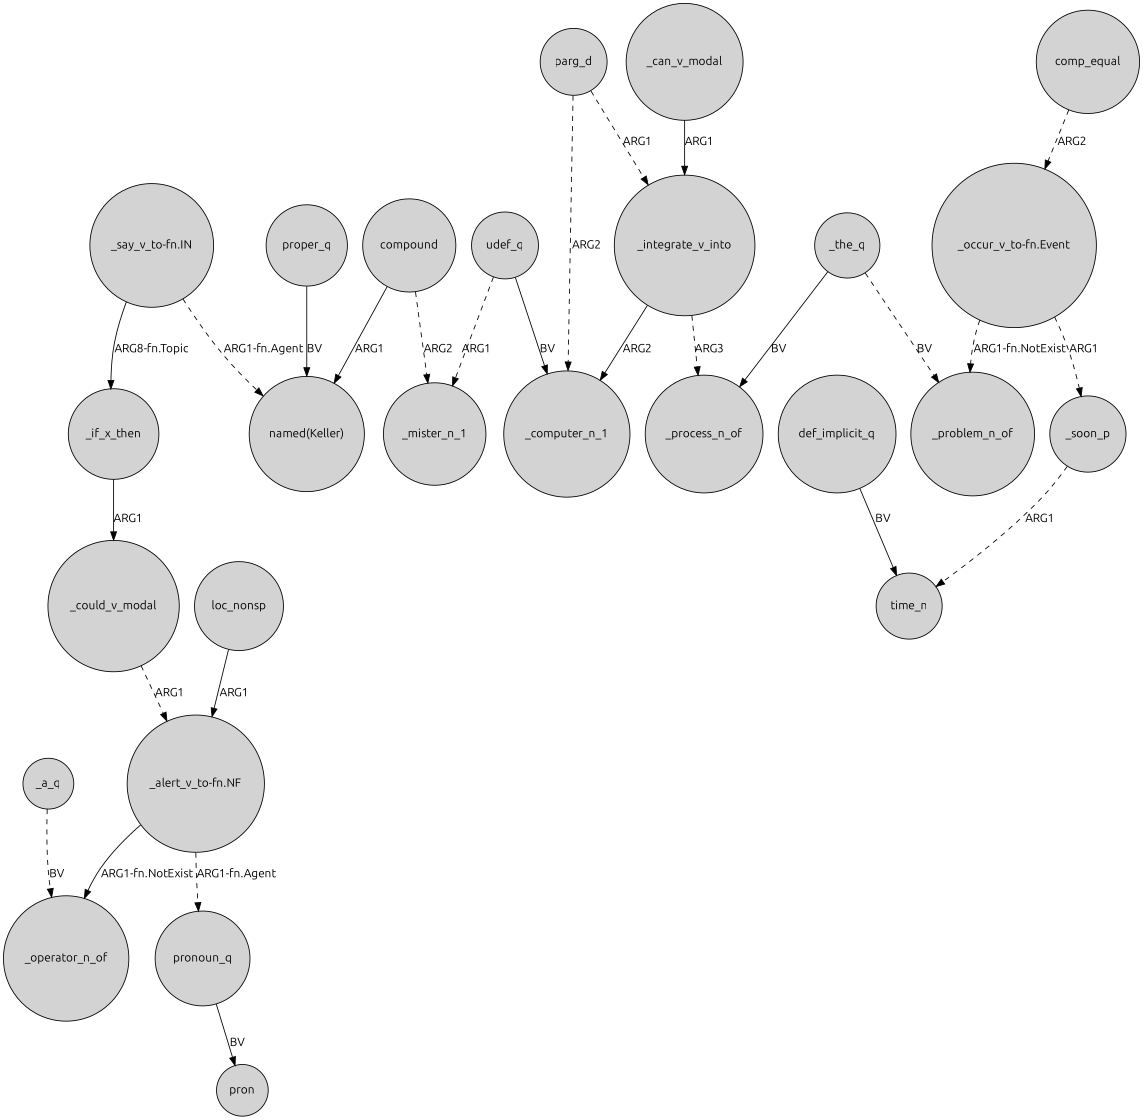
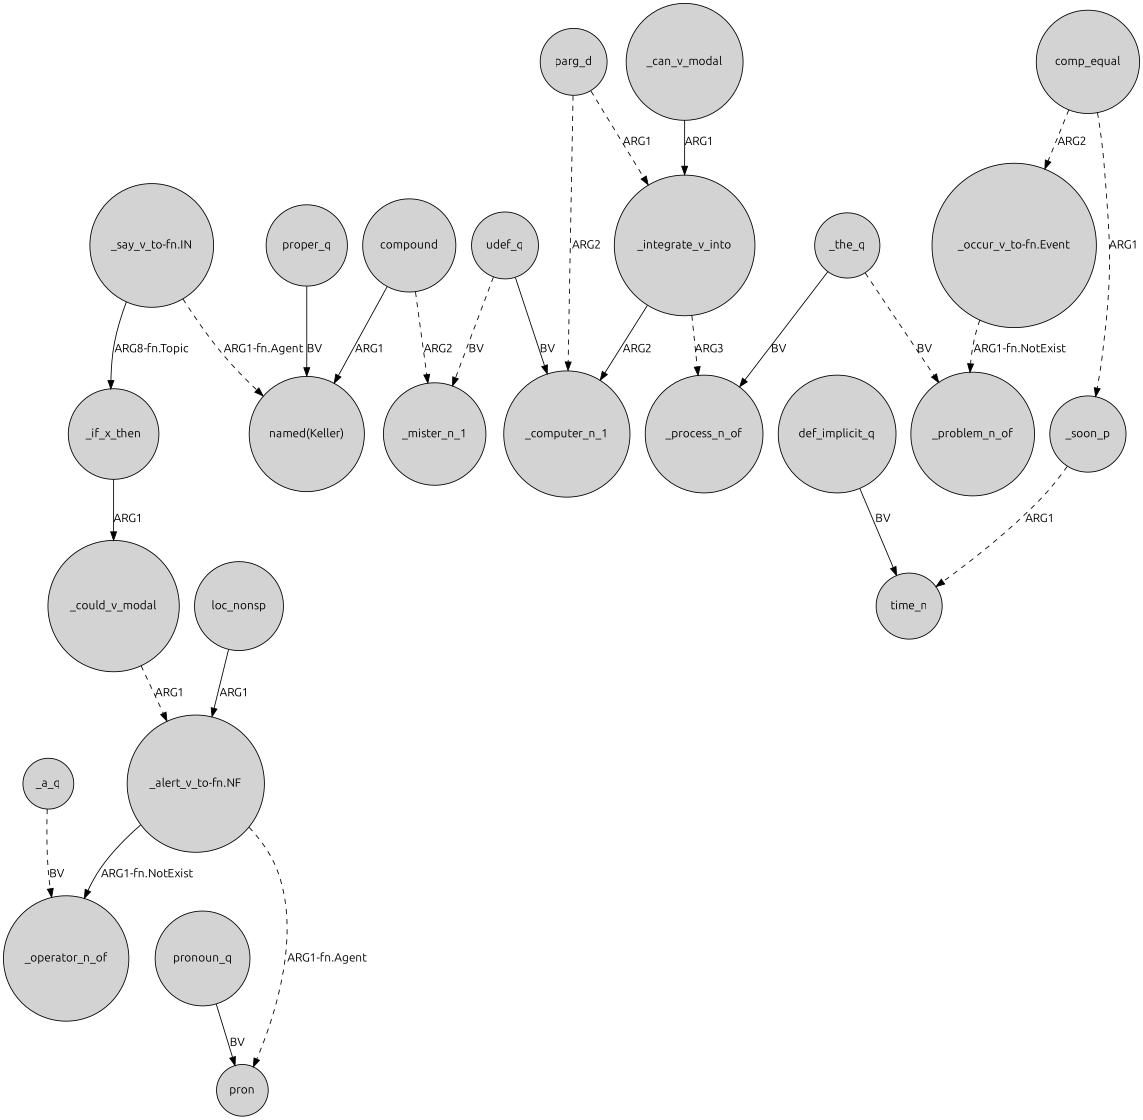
edge "udef_q" -> "_mister_n_1": label "ARG1" -> "BV"
edge "_occur_v_to-fn.Event" -> "_soon_p": now "comp_equal" -> "_soon_p"
edge "_alert_v_to-fn.NF" -> "pronoun_q": now "_alert_v_to-fn.NF" -> "pron"
